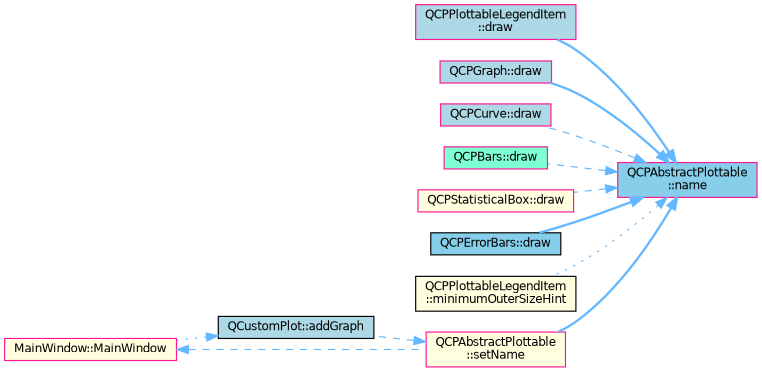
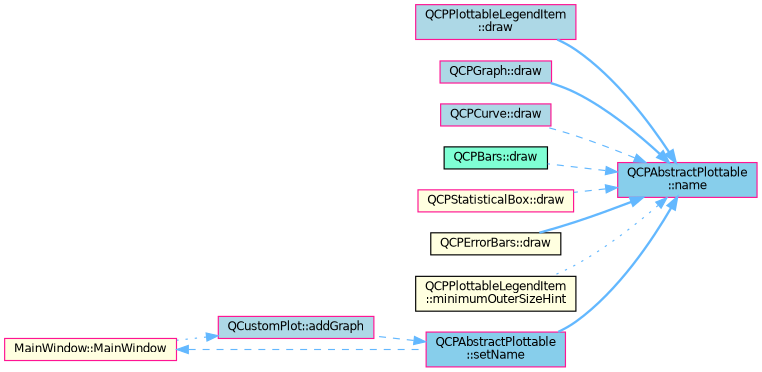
node "QCPBars::draw": color deeppink -> black
node "QCPErrorBars::draw": fillcolor skyblue -> lightyellow
node "QCustomPlot::addGraph": color black -> deeppink
node "QCPAbstractPlottable ::setName": fillcolor lightyellow -> skyblue
